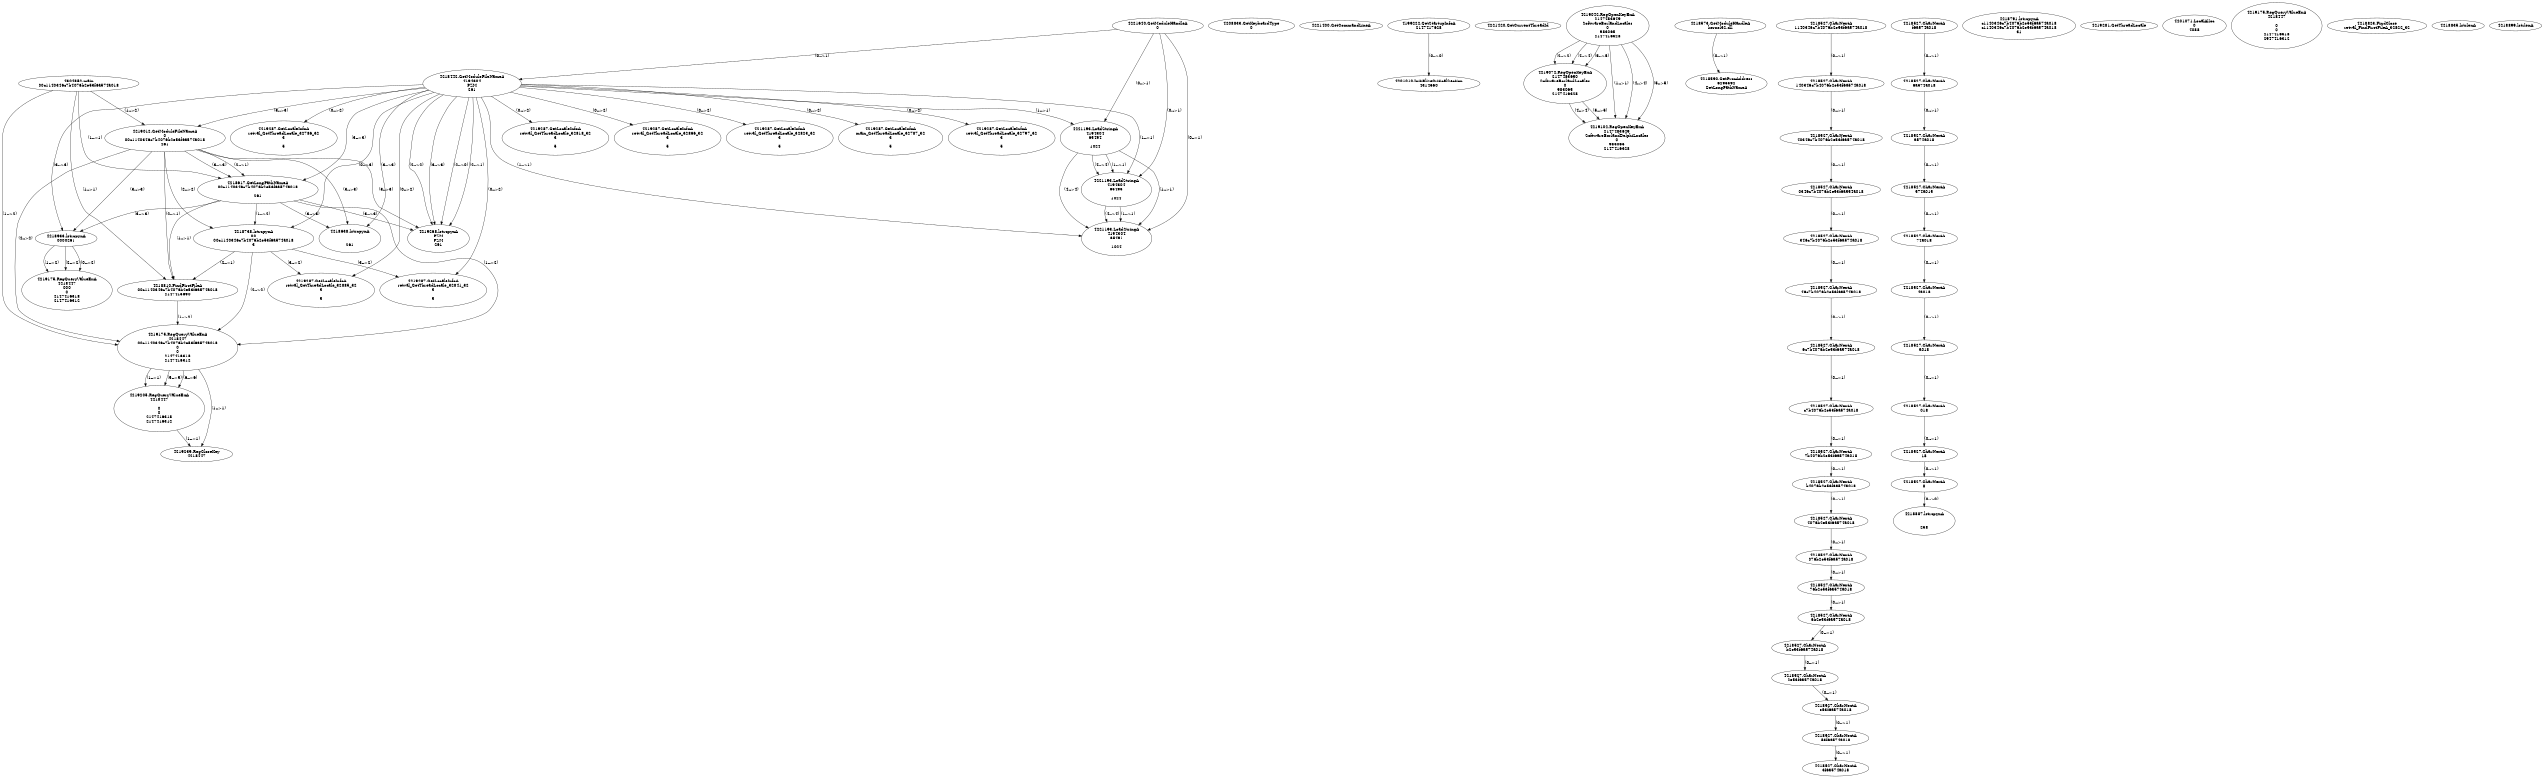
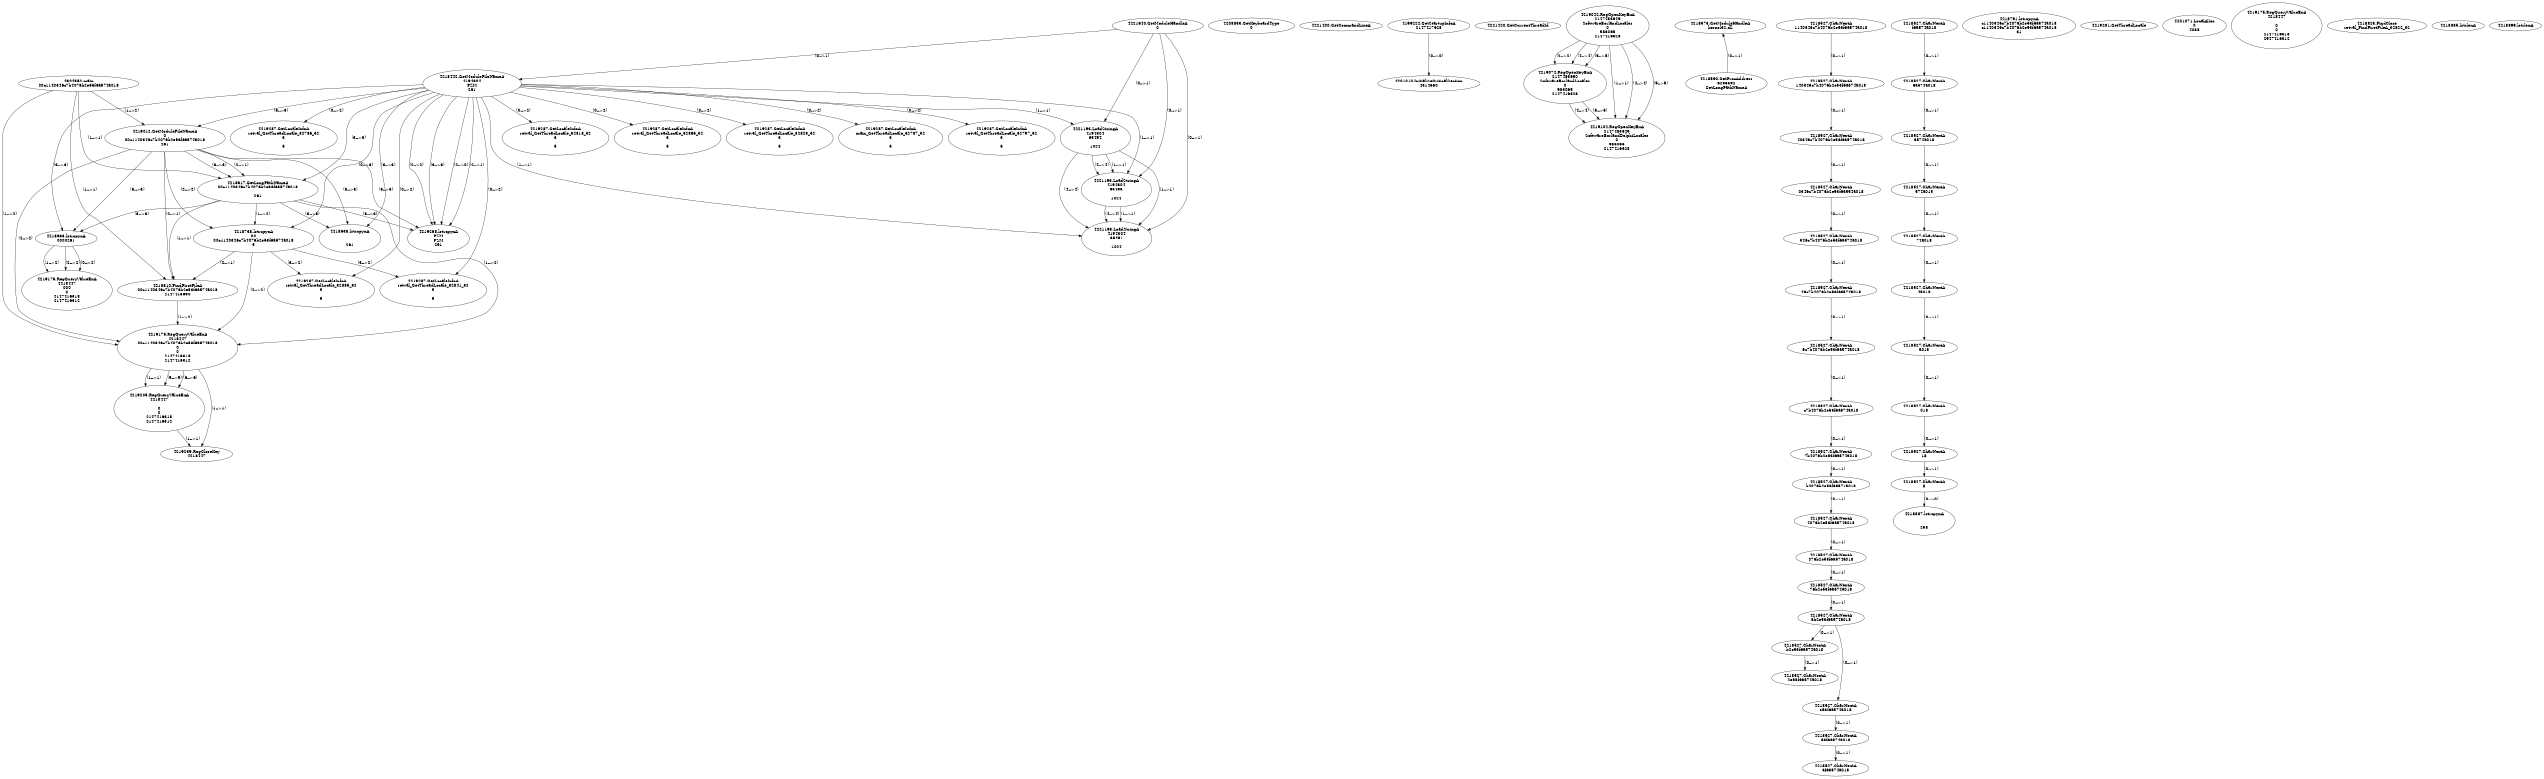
edge "4218573.GetModuleHandleA kernel32.dll" -> "4218590.GetProcAddress 6295592 GetLongPathNameA": reversed
node "4218527.CharNextA b4076b2e53f6a574a018": label "4218527.CharNextA b4076b2e53f6a574a018" -> "4218527.CharNextA b4076b2e53f6a571a018"
edge "4218527.CharNextA 2e53f6a574a018" -> "4218527.CharNextA e53f6a574a018": now "4218527.CharNextA 6b2e53f6a574a018" -> "4218527.CharNextA e53f6a574a018"
